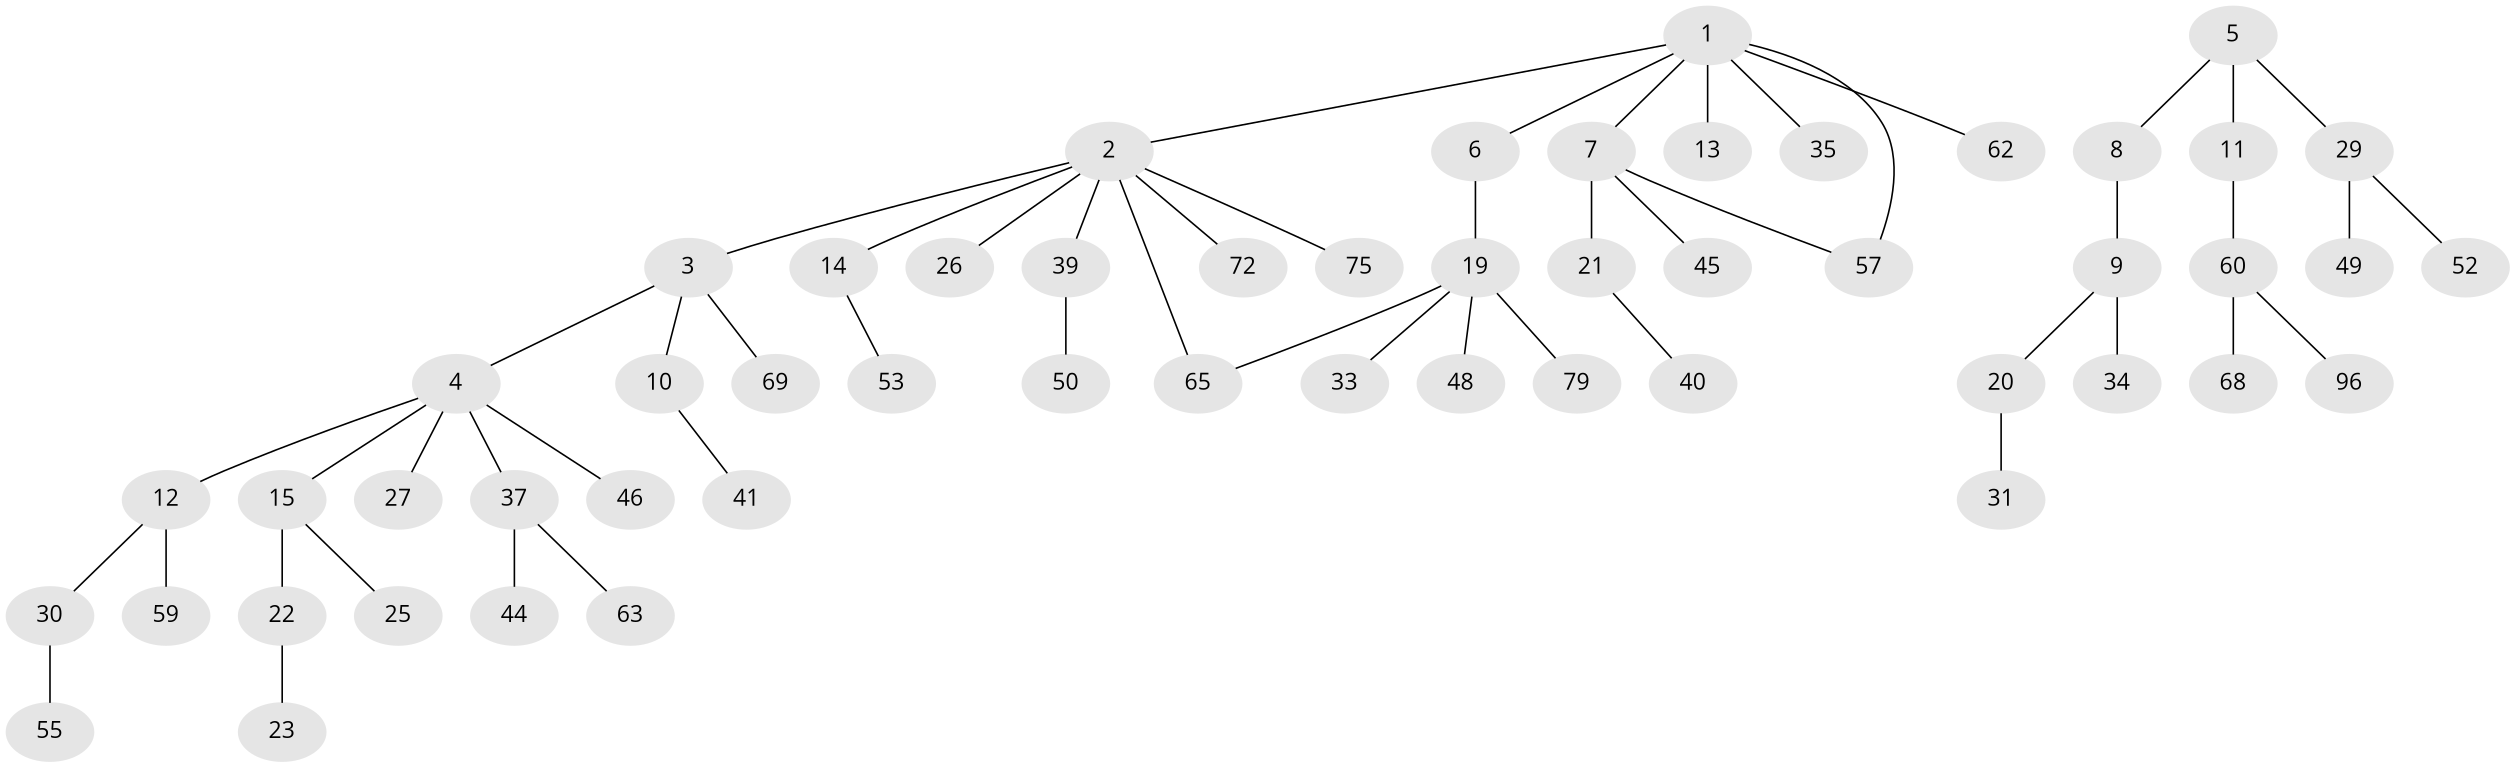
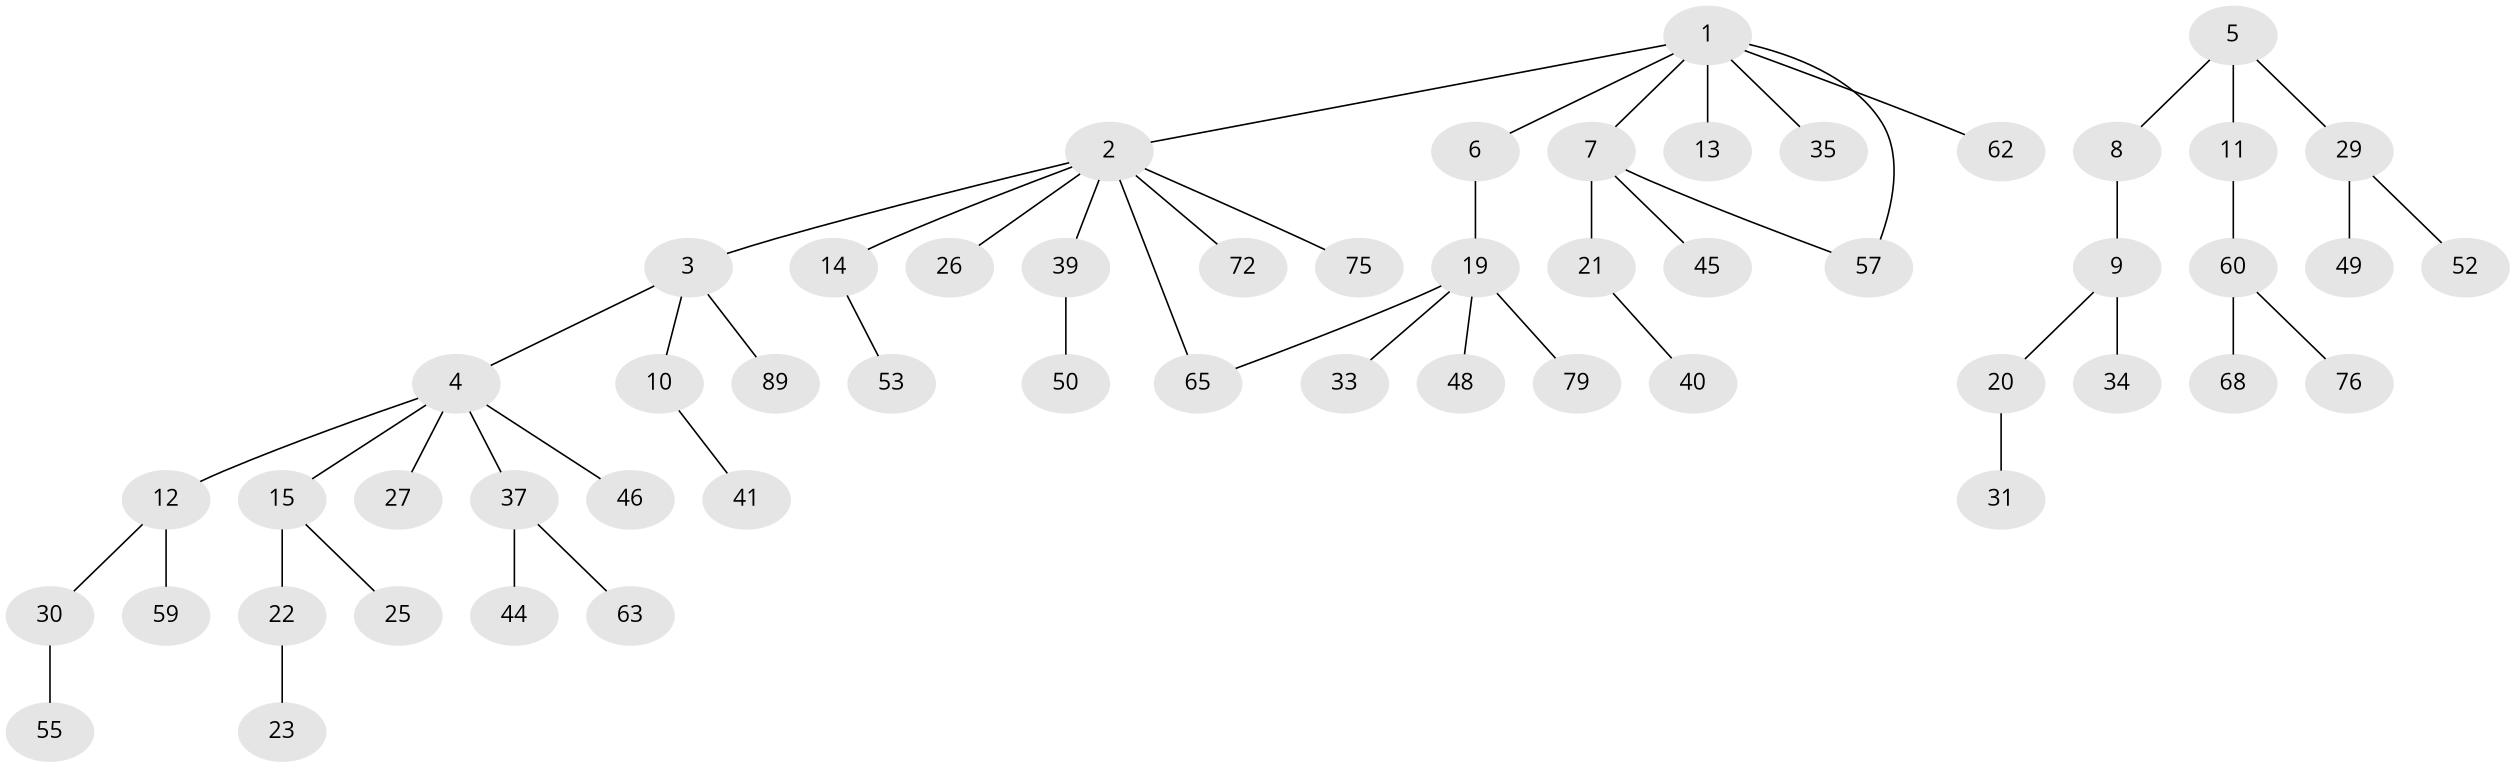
node "69": label "69" -> "89"
node "96": label "96" -> "76"
